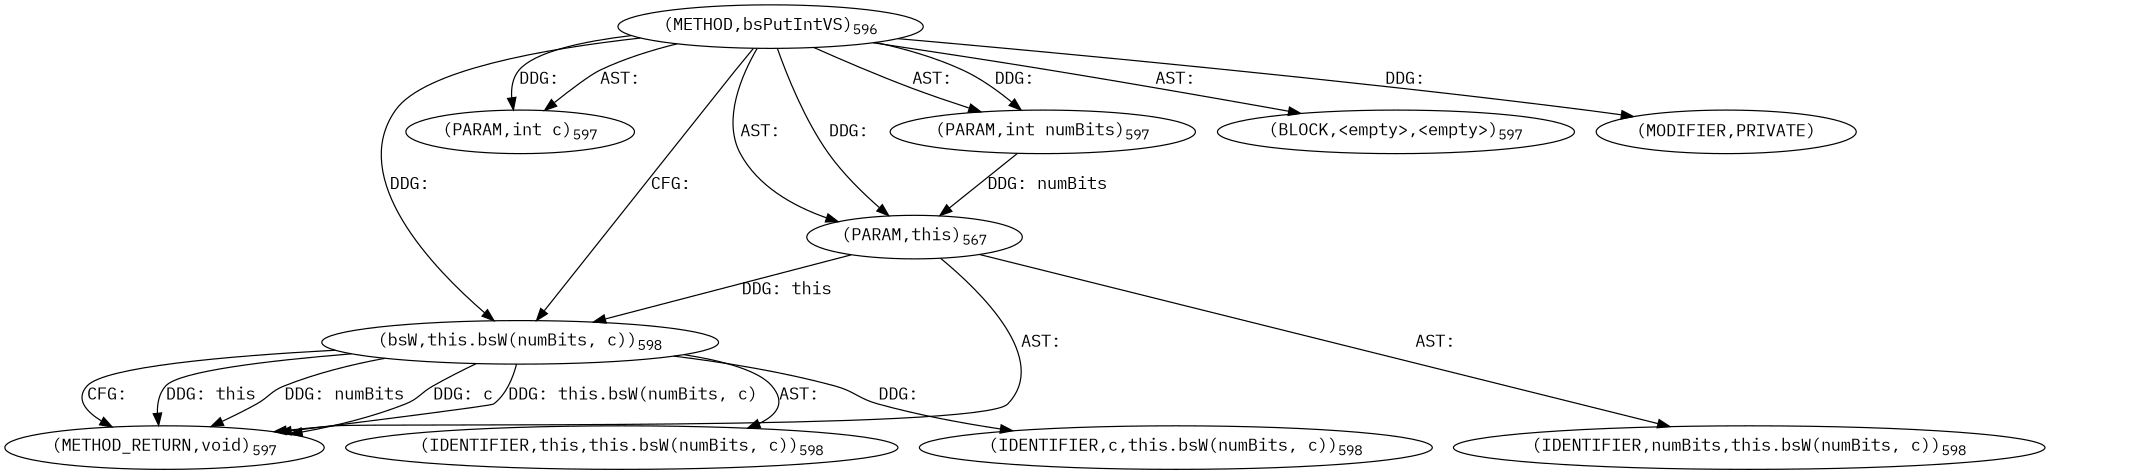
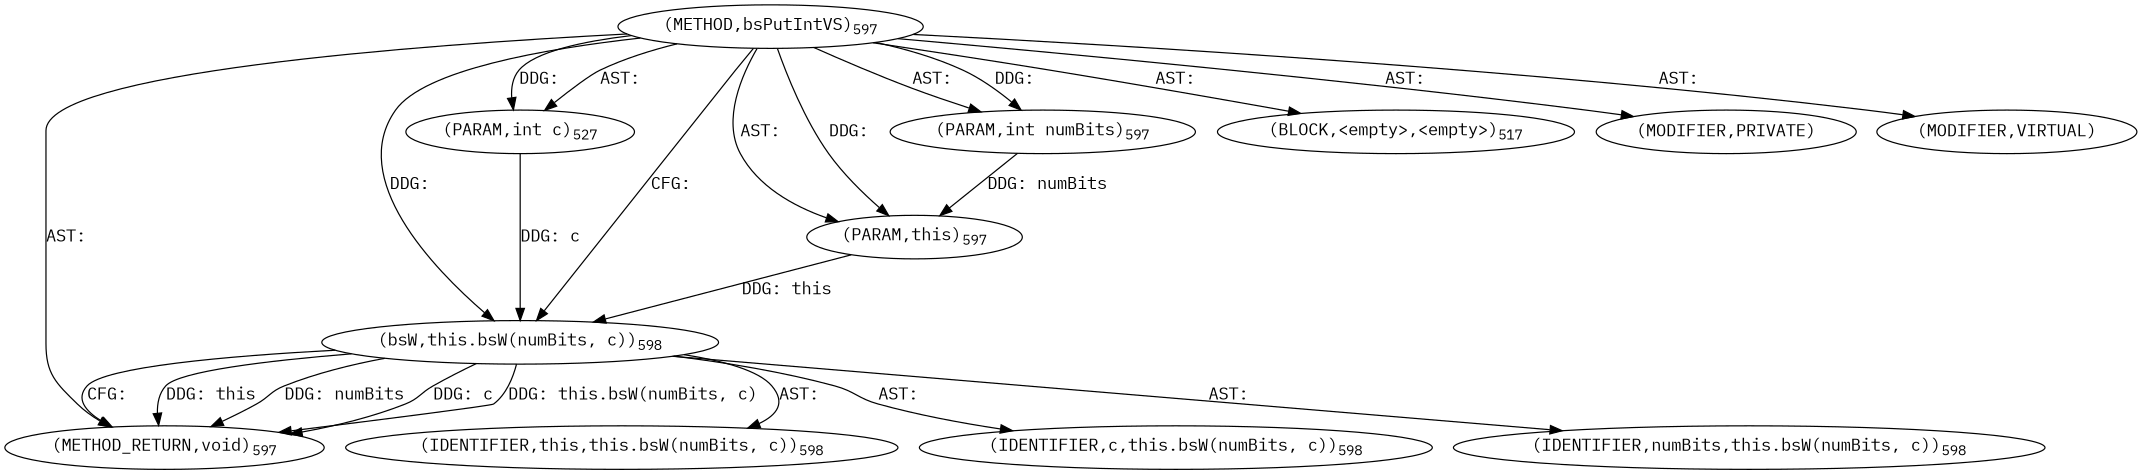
node "(METHOD,bsPutIntVS)": text "596" -> "597"
edge "(METHOD,bsPutIntVS)" -> "(MODIFIER,PRIVATE)": label "DDG: " -> "AST: "
node "(PARAM,int c)": text "597" -> "527"
node "(BLOCK,<empty>,<empty>)": text "597" -> "517"
node "(MODIFIER,VIRTUAL)": added
edge "(PARAM,int c)" -> "(bsW,this.bsW(numBits, c))": added, label "DDG: c"
node "(PARAM,this)": text "567" -> "597"
edge "(PARAM,this)" -> "(IDENTIFIER,numBits,this.bsW(numBits, c))": now "(bsW,this.bsW(numBits, c))" -> "(IDENTIFIER,numBits,this.bsW(numBits, c))"
edge "(bsW,this.bsW(numBits, c))" -> "(IDENTIFIER,c,this.bsW(numBits, c))": label "DDG: " -> "AST: "
edge "(PARAM,this)" -> "(METHOD_RETURN,void)": now "(METHOD,bsPutIntVS)" -> "(METHOD_RETURN,void)"
